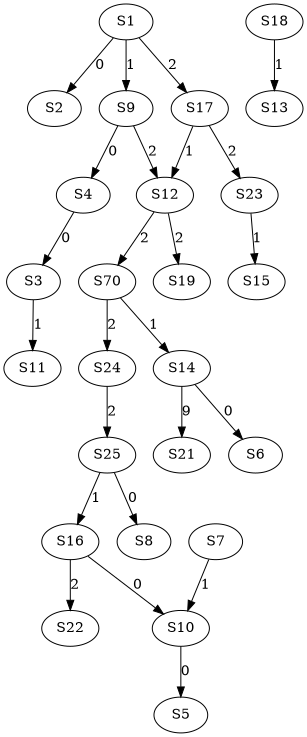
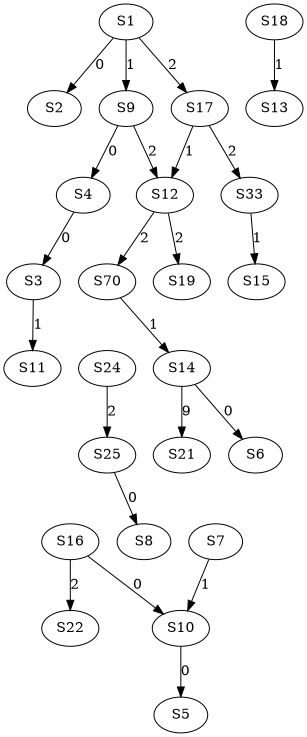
node "S23": label "S23" -> "S33"
edge "S70" -> "S24": removed, label "2"
edge "S25" -> "S16": removed, label "1"
